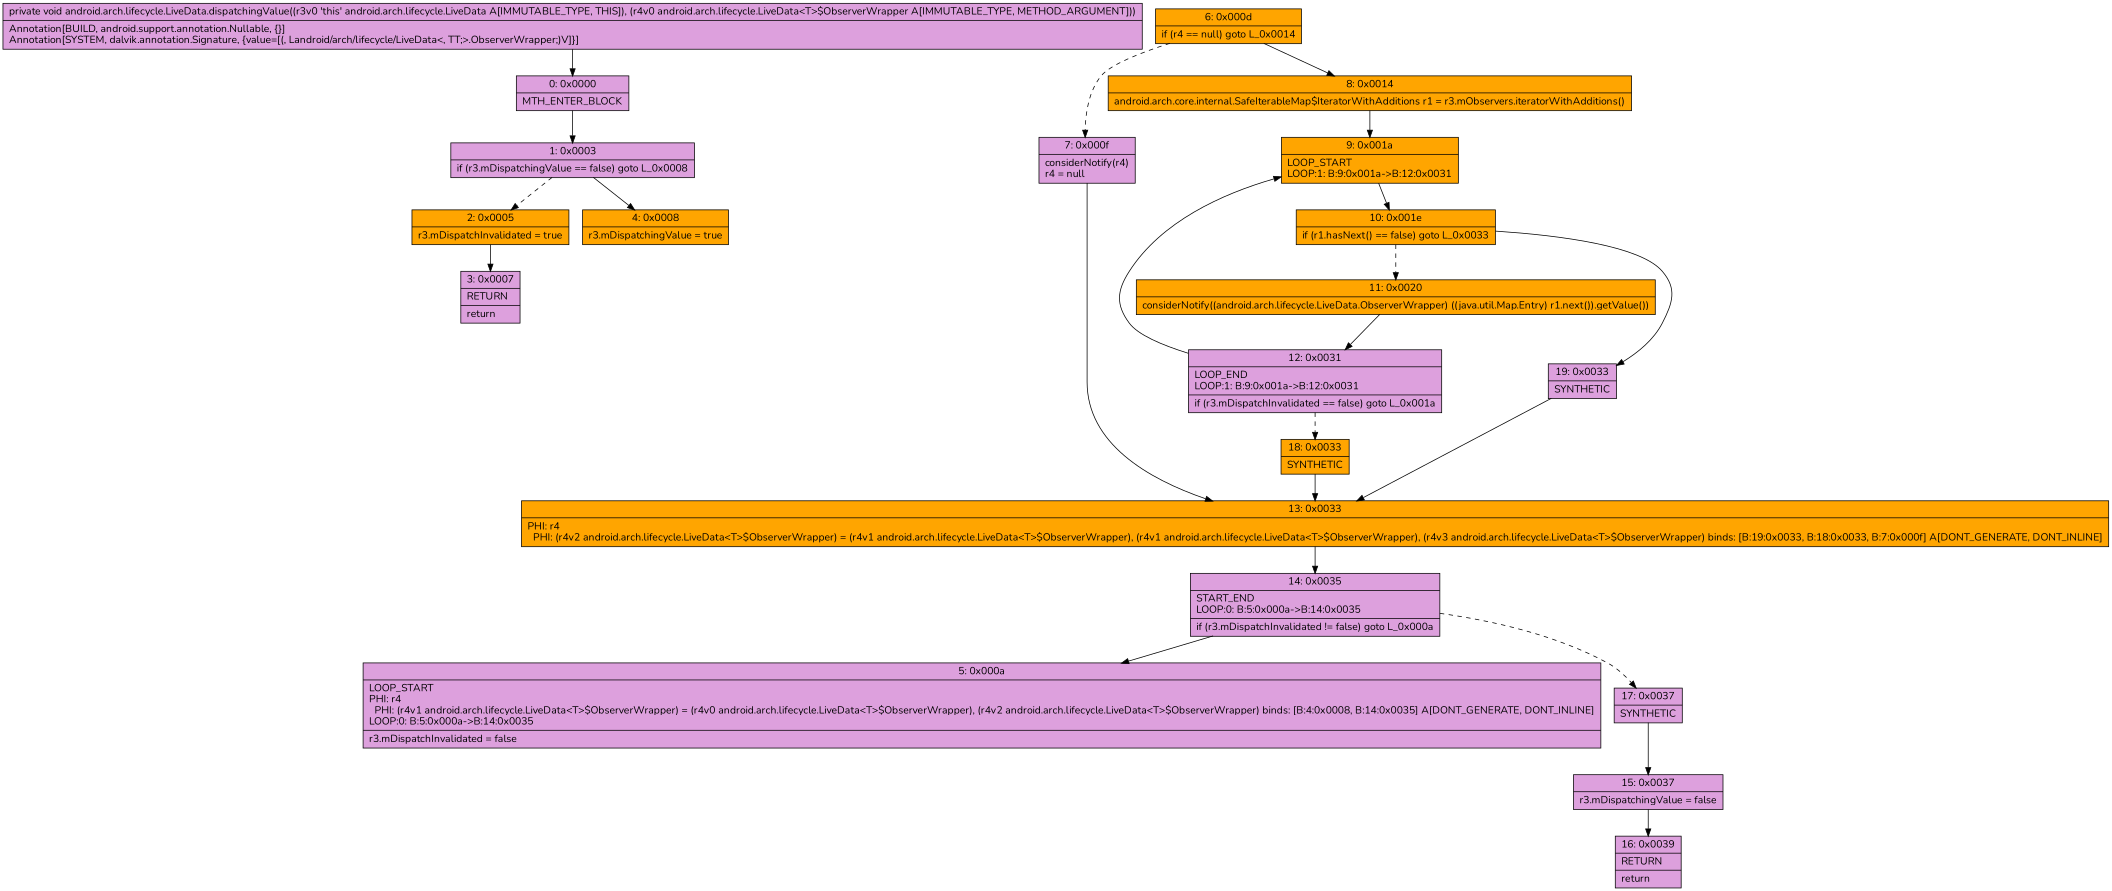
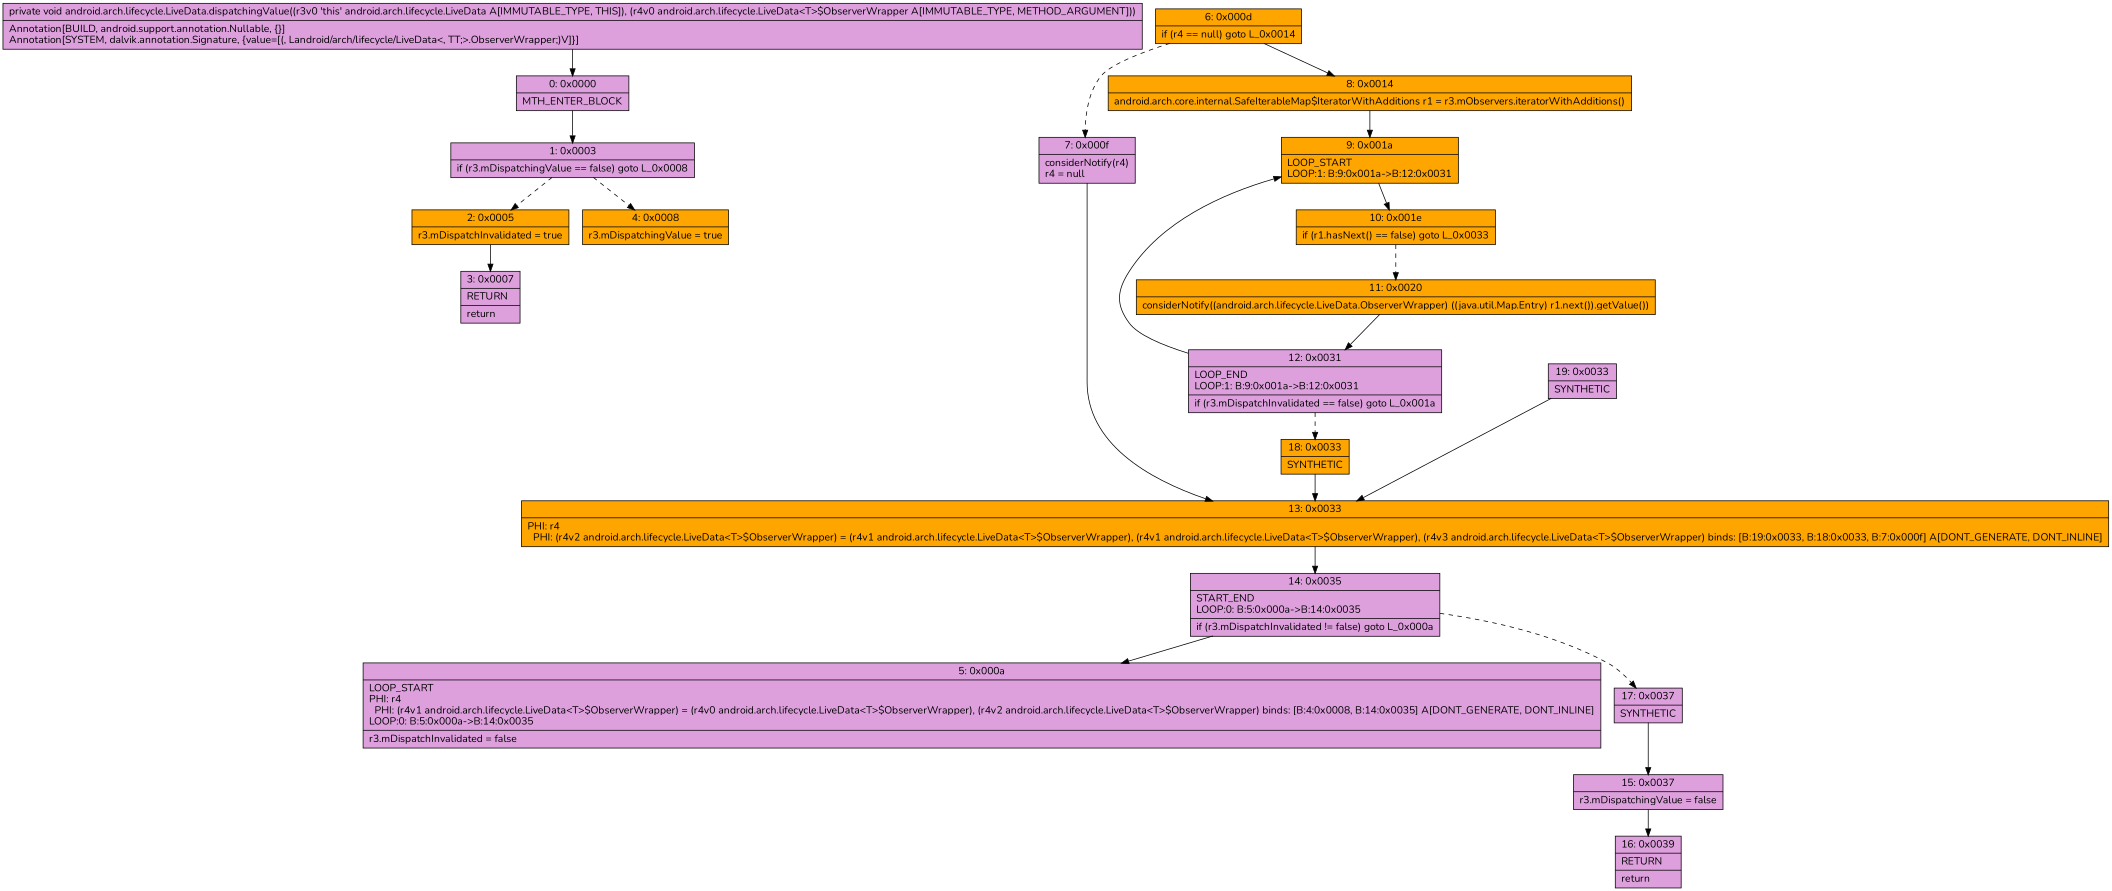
edge "1: 0x0003" -> "4: 0x0008": style solid -> dashed
edge "10: 0x001e" -> "19: 0x0033": removed
